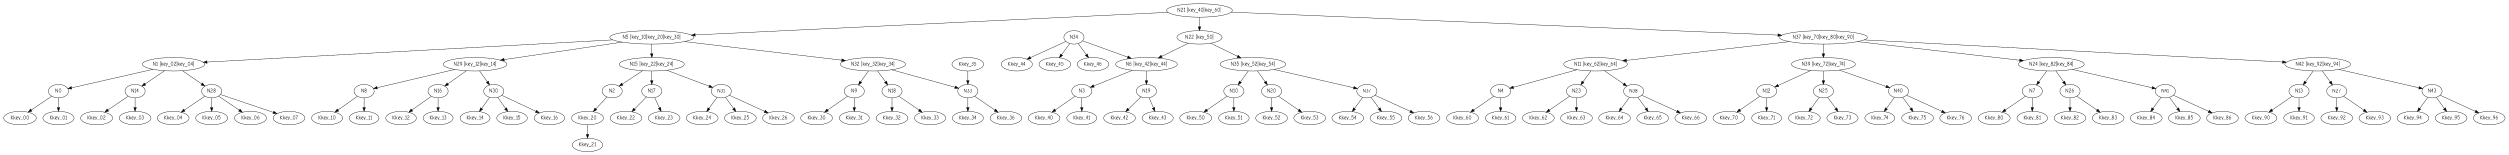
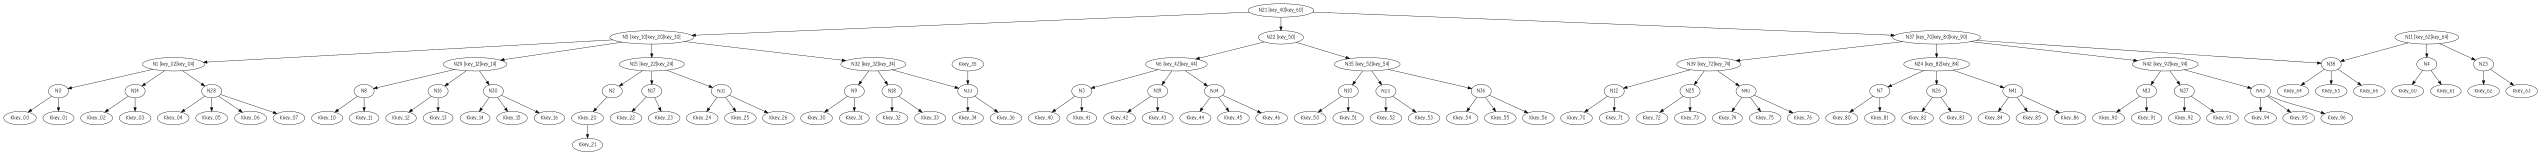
edge "N34" -> "N6 |key_42|key_44|": reversed
edge "N37 |key_70|key_80|key_90|" -> "N11 |key_62|key_64|": now "N37 |key_70|key_80|key_90|" -> "N38"
node "N37": label "N37" -> "N36"
